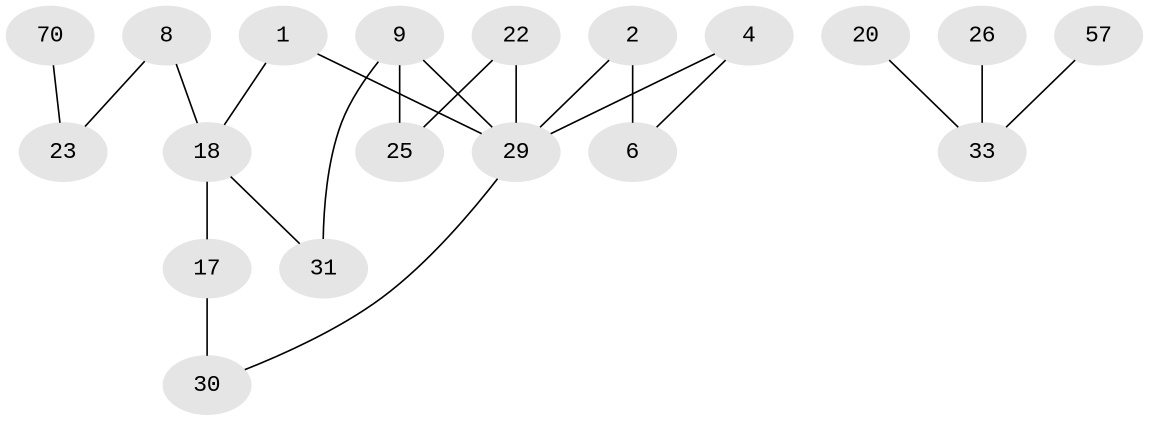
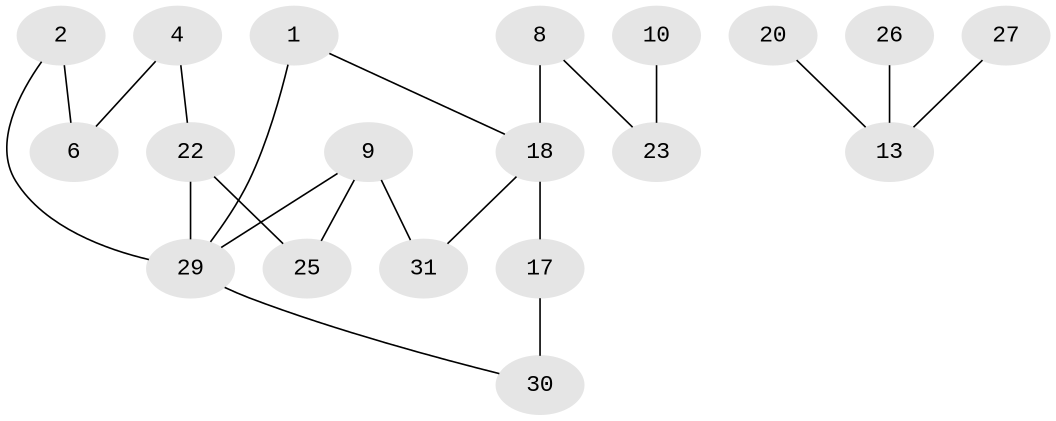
node "70": label "70" -> "10"
node "57": label "57" -> "27"
edge "4" -- "29": now "4" -- "22"
node "33": label "33" -> "13"
